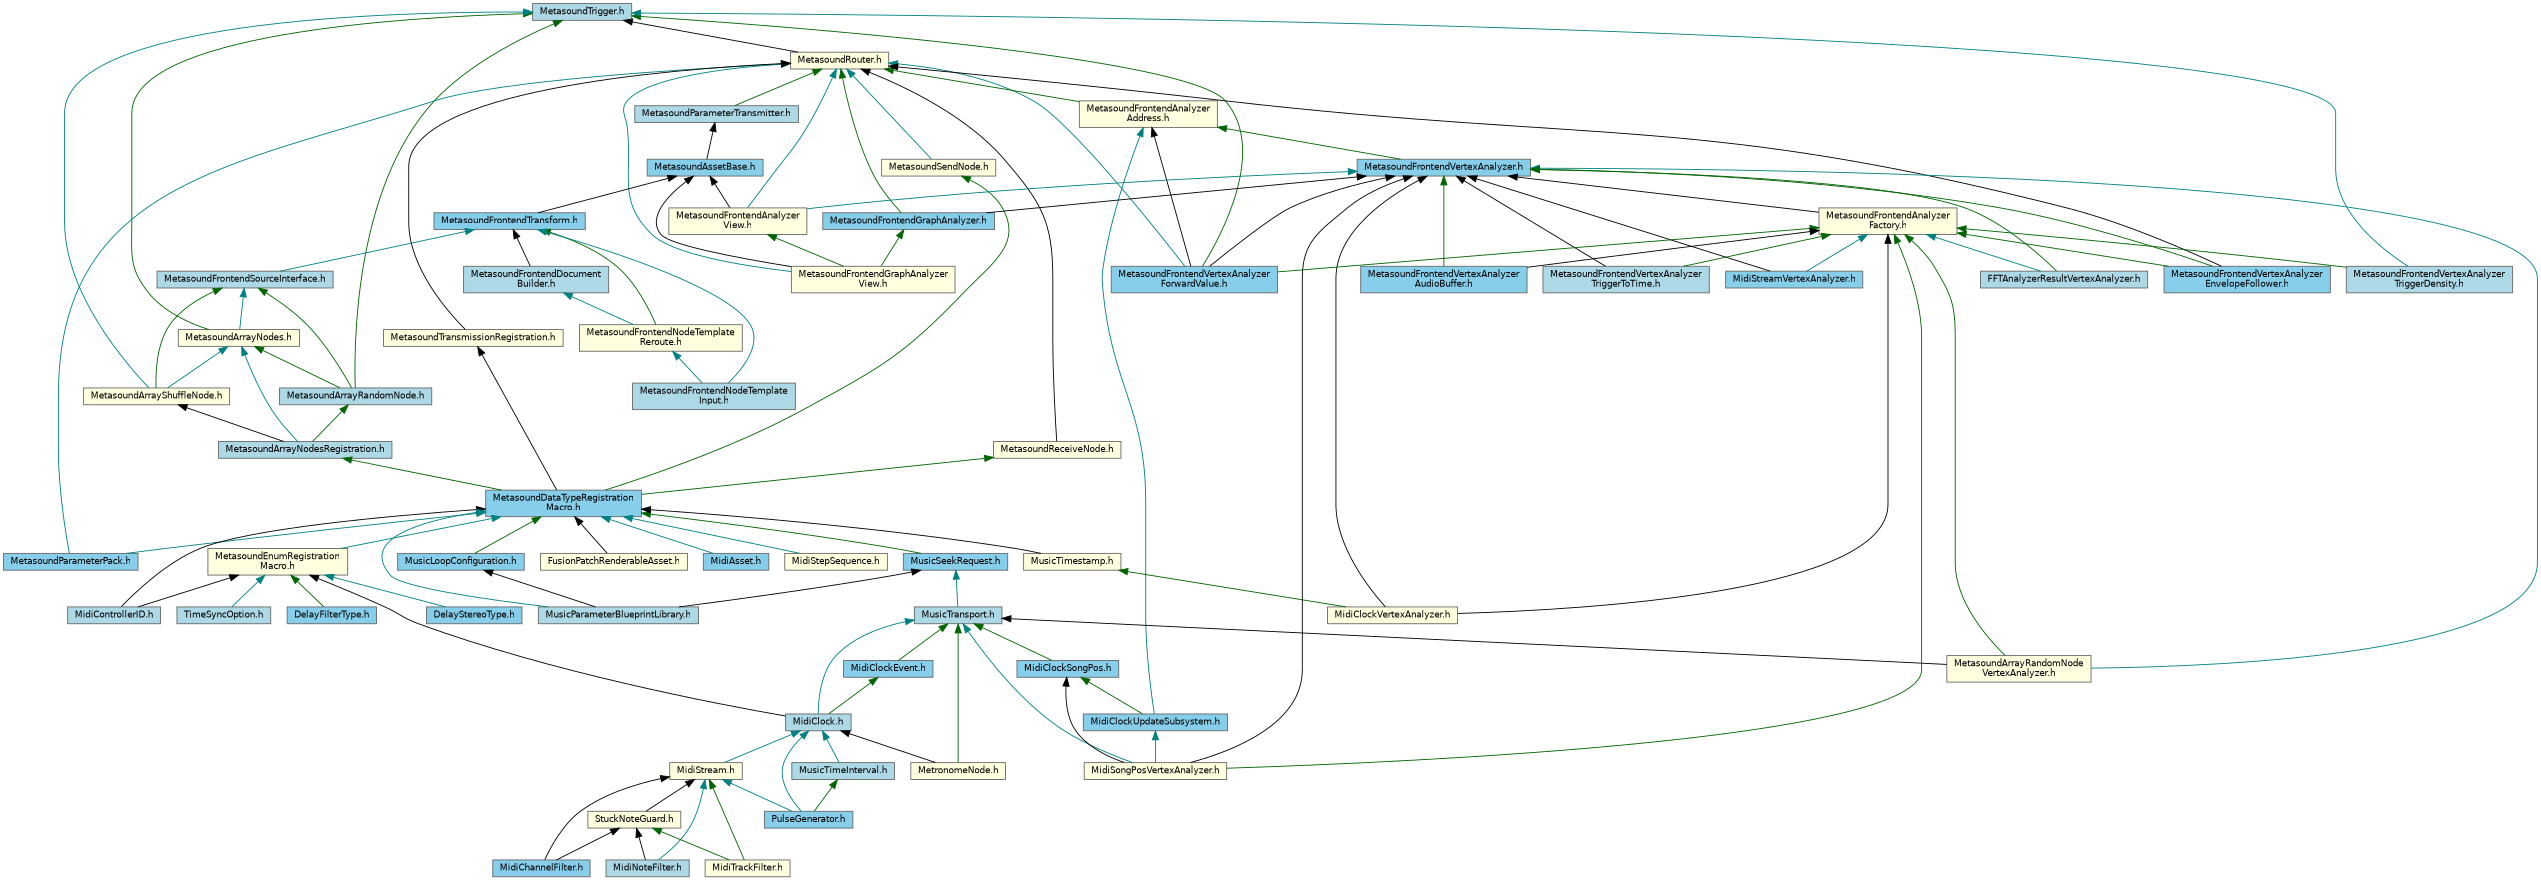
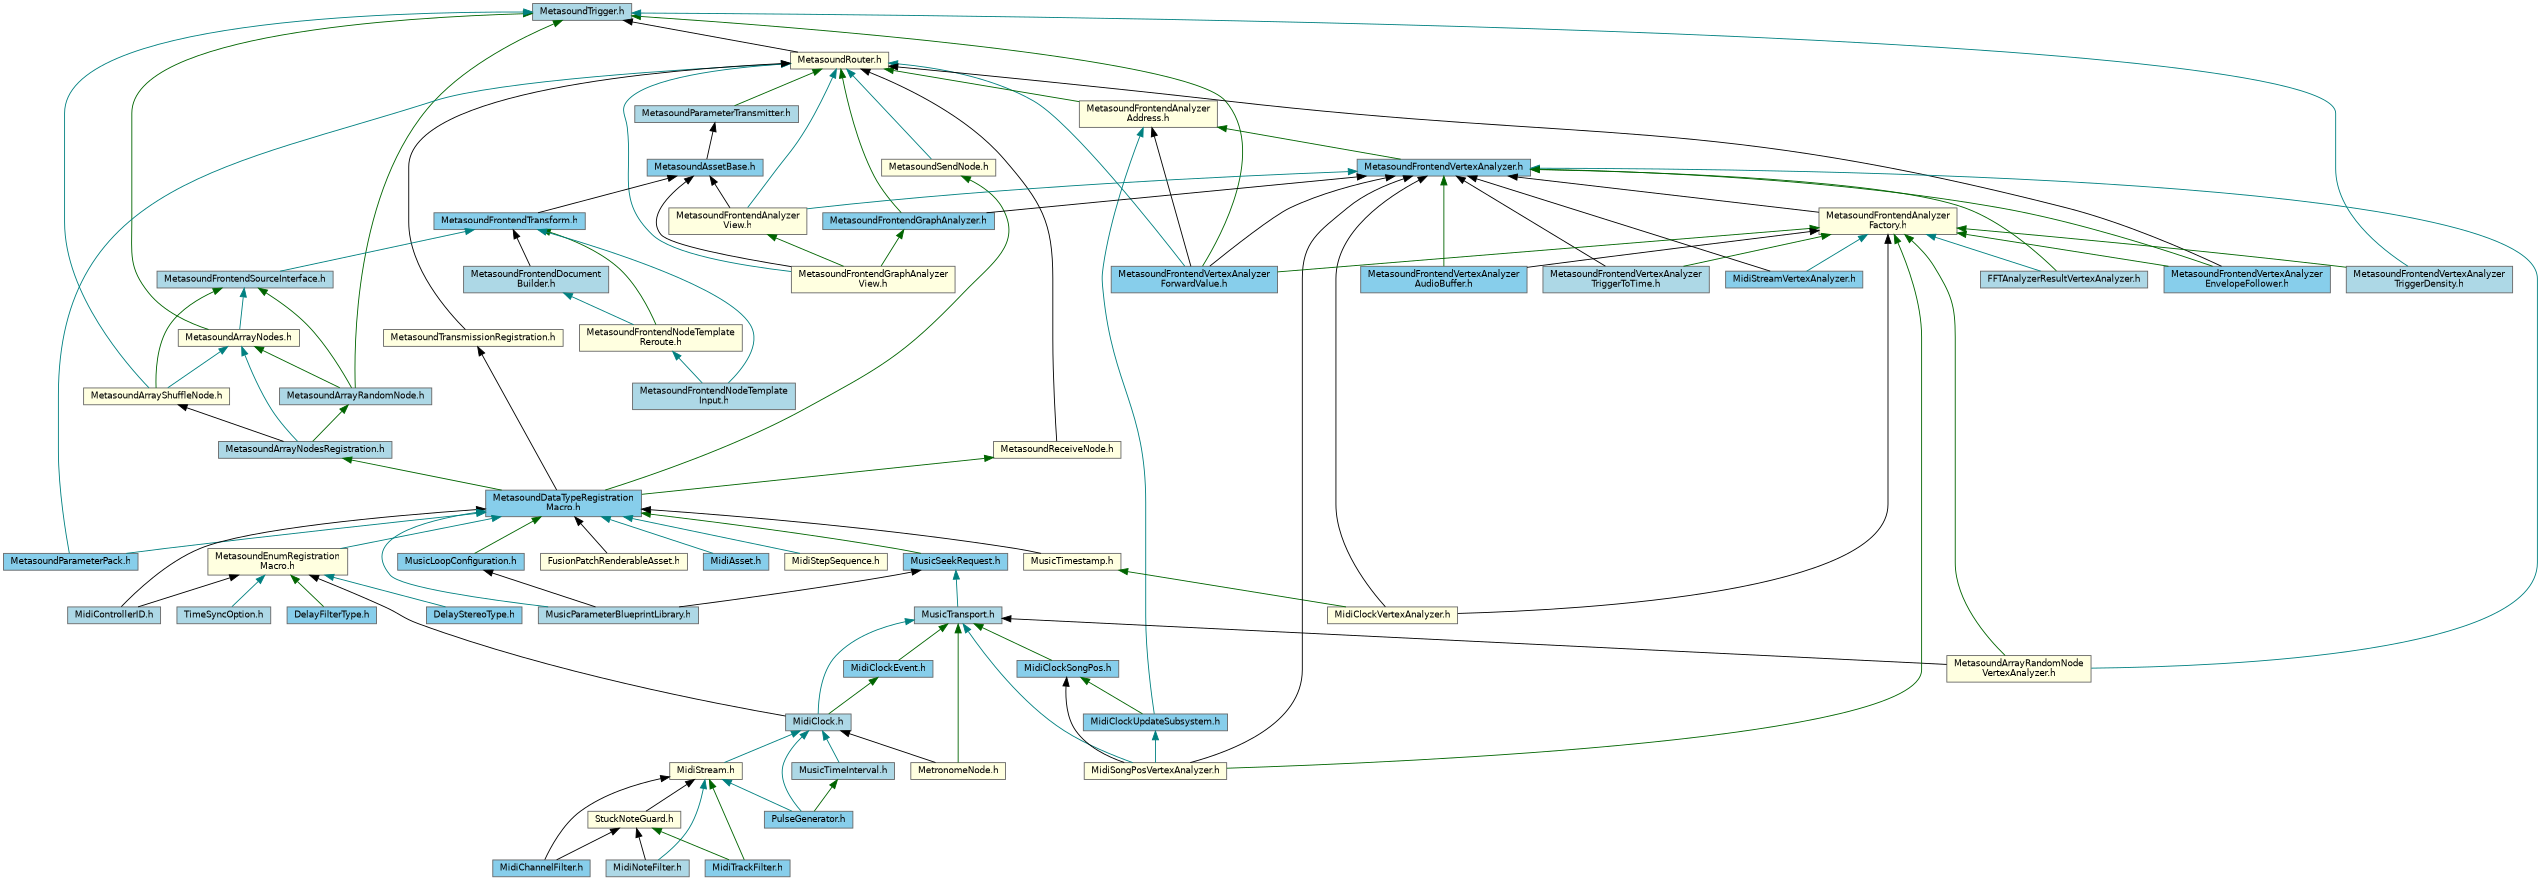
node "MidiTrackFilter.h": fillcolor lightyellow -> skyblue
